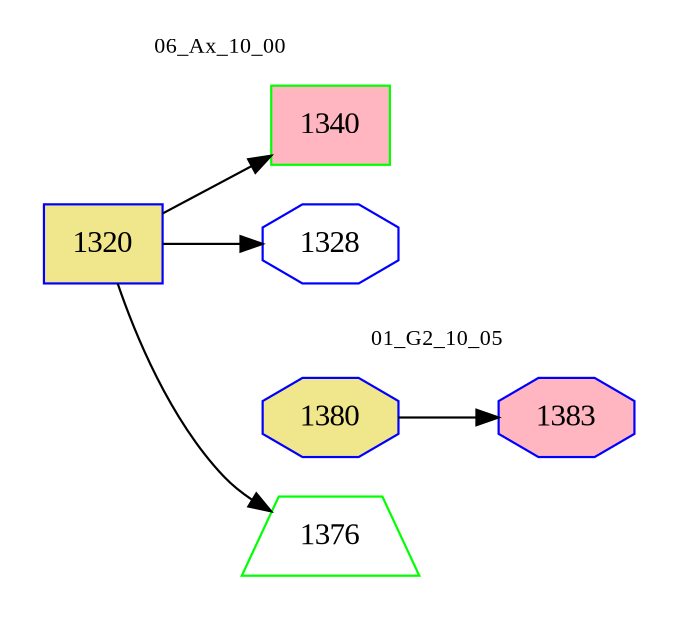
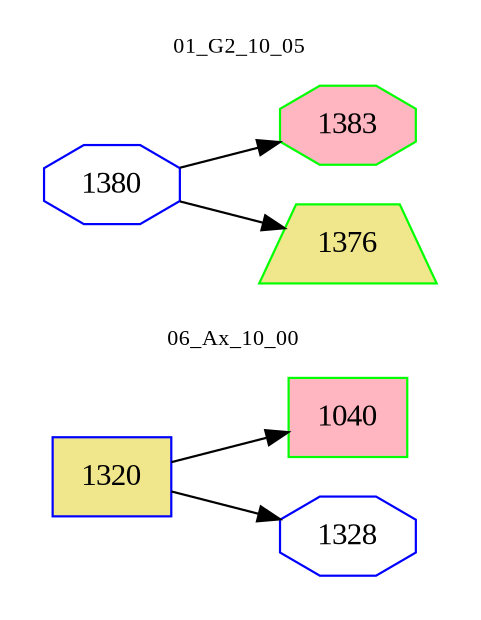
node "1340": label "1340" -> "1040"
edge "1320" -> "1376": now "1380" -> "1376"
node "1380": fillcolor khaki -> white
node "1383": color blue -> green
node "1376": fillcolor white -> khaki
